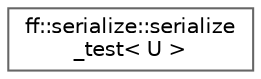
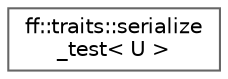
node "ff::serialize::serialize _test< U >": label "ff::serialize::serialize _test< U >" -> "ff::traits::serialize _test< U >"
